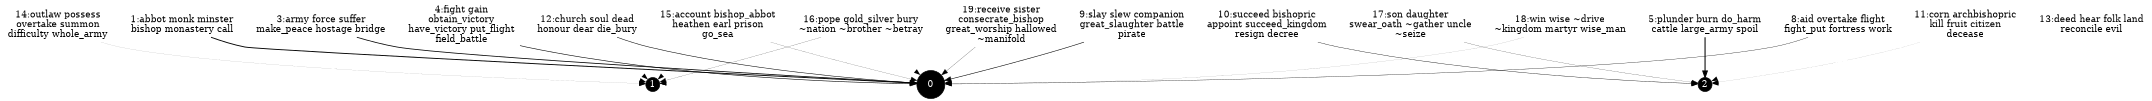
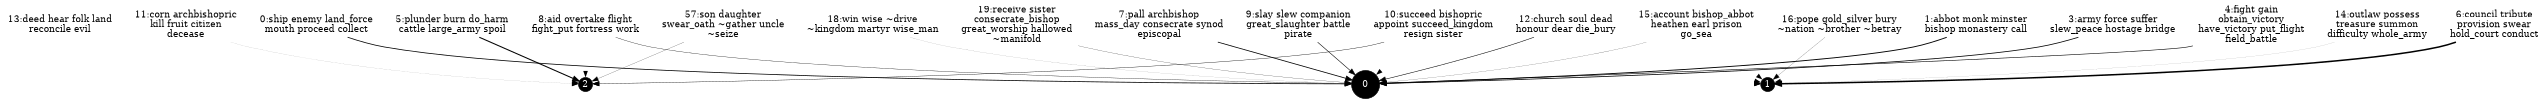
node "14:outlaw possess overtake summon difficulty whole_army": label "14:outlaw possess overtake summon difficulty whole_army" -> "14:outlaw possess treasure summon difficulty whole_army"
node "0:ship enemy land_force mouth proceed collect": added
node "3:army force suffer make_peace hostage bridge": label "3:army force suffer make_peace hostage bridge" -> "3:army force suffer slew_peace hostage bridge"
node "7:pall archbishop mass_day consecrate synod episcopal": added
node "10:succeed bishopric appoint succeed_kingdom resign decree": label "10:succeed bishopric appoint succeed_kingdom resign decree" -> "10:succeed bishopric appoint succeed_kingdom resign sister"
node "17:son daughter swear_oath ~gather uncle ~seize": label "17:son daughter swear_oath ~gather uncle ~seize" -> "57:son daughter swear_oath ~gather uncle ~seize"
node "6:council tribute provision swear hold_court conduct": added
